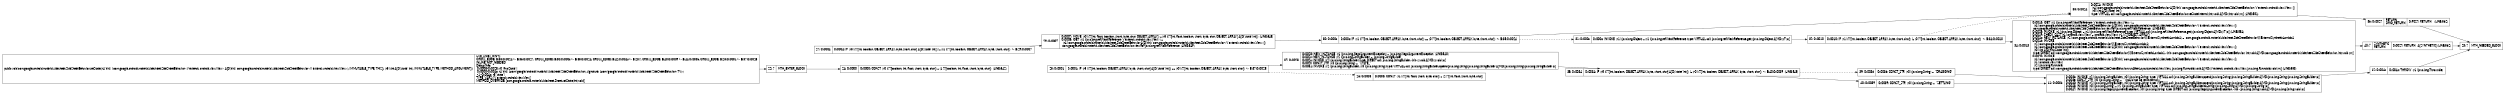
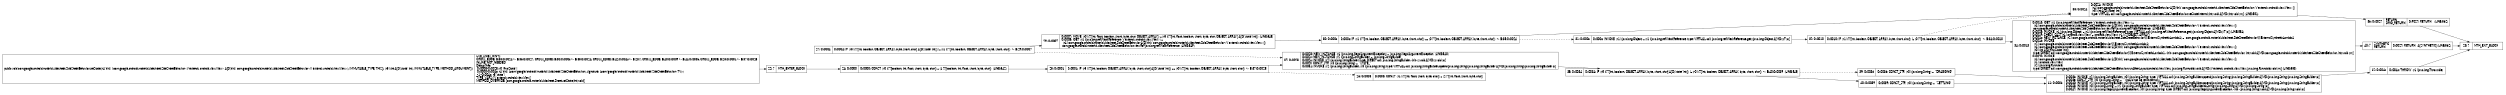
node "23: ?": text "MTH_NEEDED_BLOCK" -> "MTH_EXIT_BLOCK"
edge "27: 0x0004" -> "37: 0x0028": added
edge "24: 0x0000" -> "25: 0x0001": added
